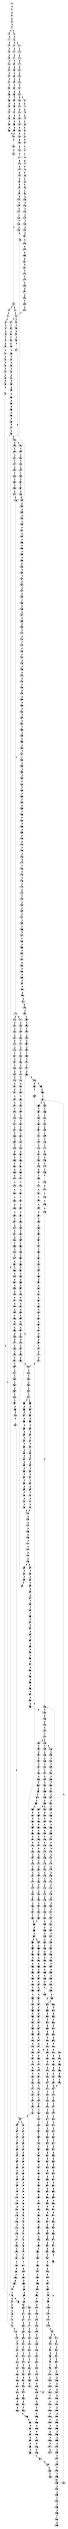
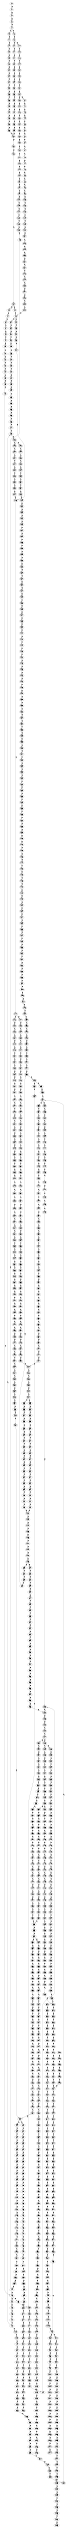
edge "S633" -> "S643": now "S633" -> "S636"
